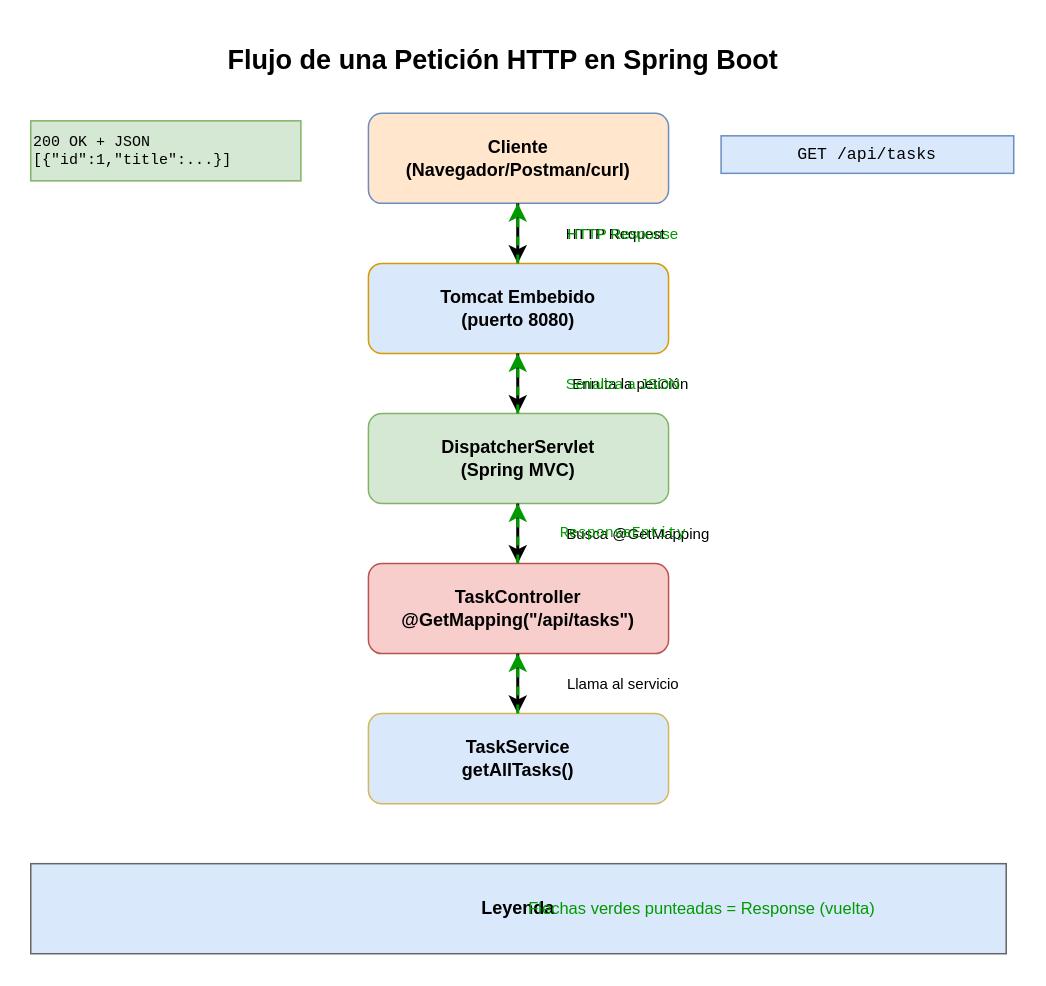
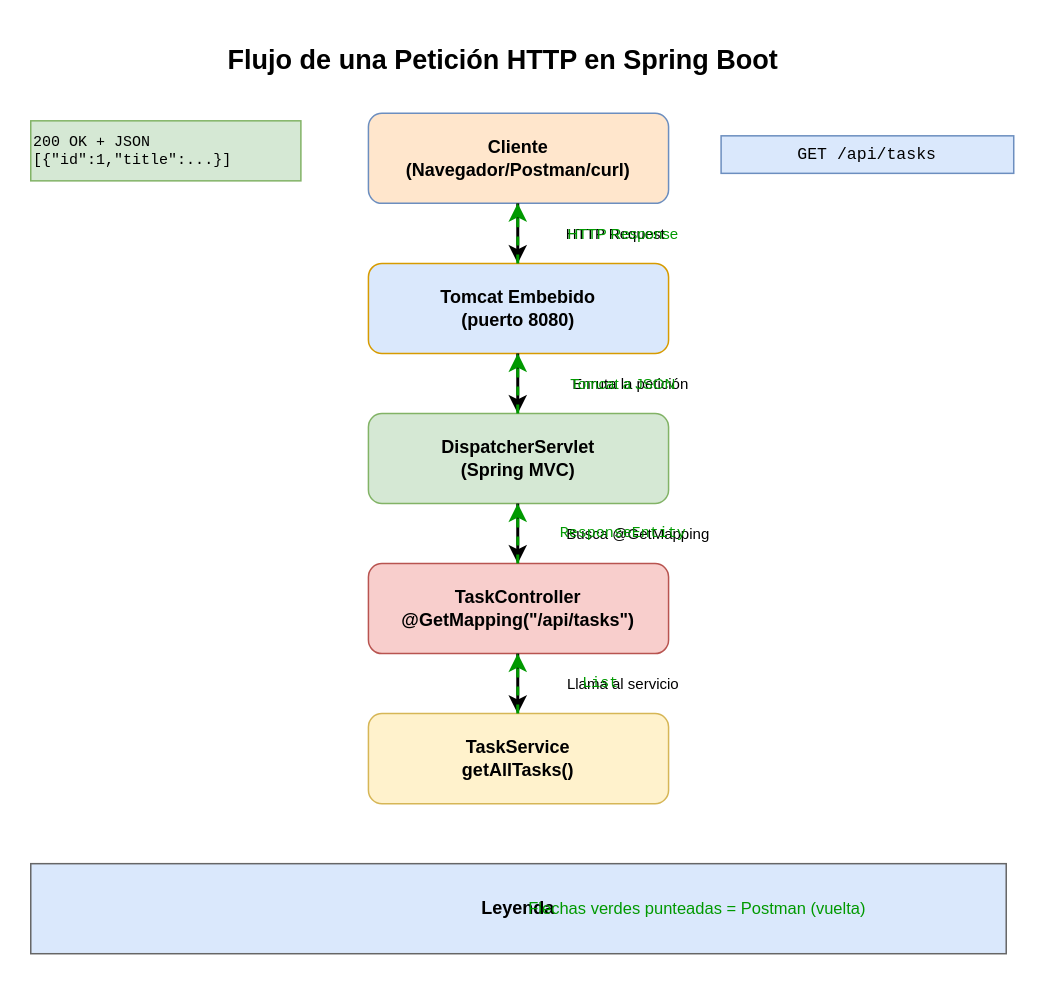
node "Serializa a JSON": label "Serializa a JSON" -> "Tomcat a JSON"
node "List": added
node "TaskService getAllTasks()": fillcolor #dae8fc -> #fff2cc
node "Flechas verdes punteadas = Response (vuelta)": label "Flechas verdes punteadas = Response (vuelta)" -> "Flechas verdes punteadas = Postman (vuelta)"
